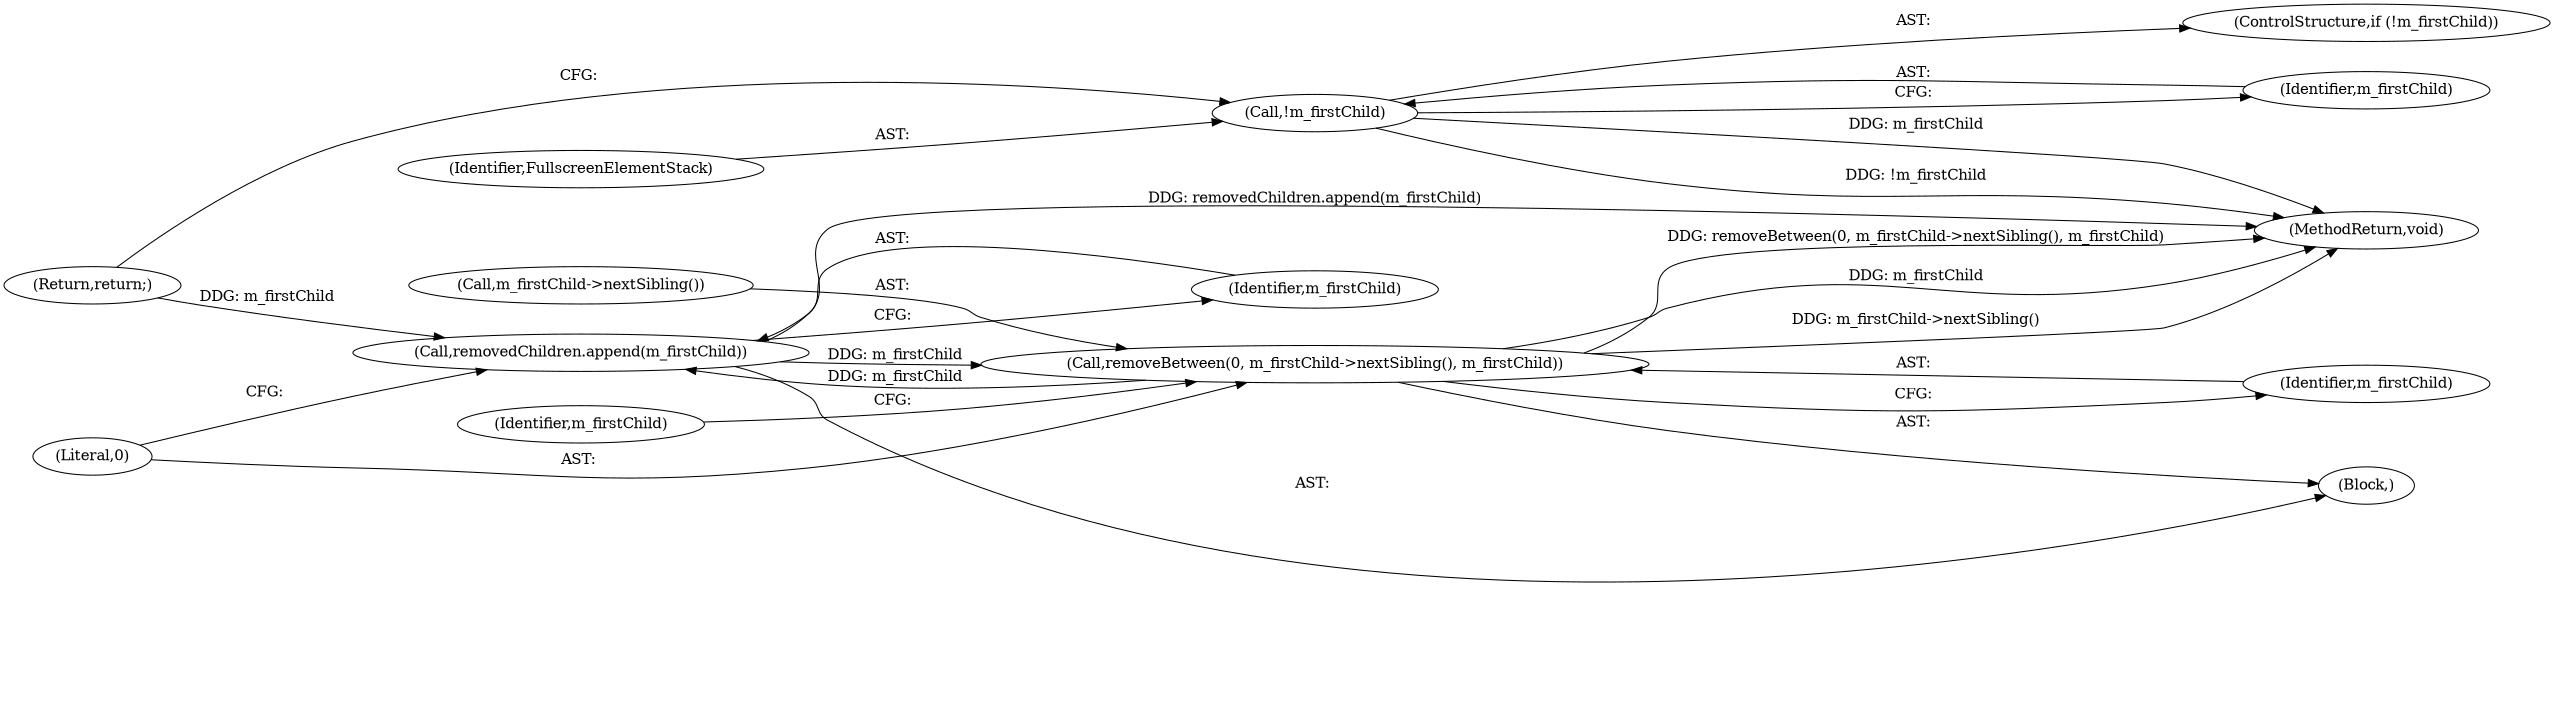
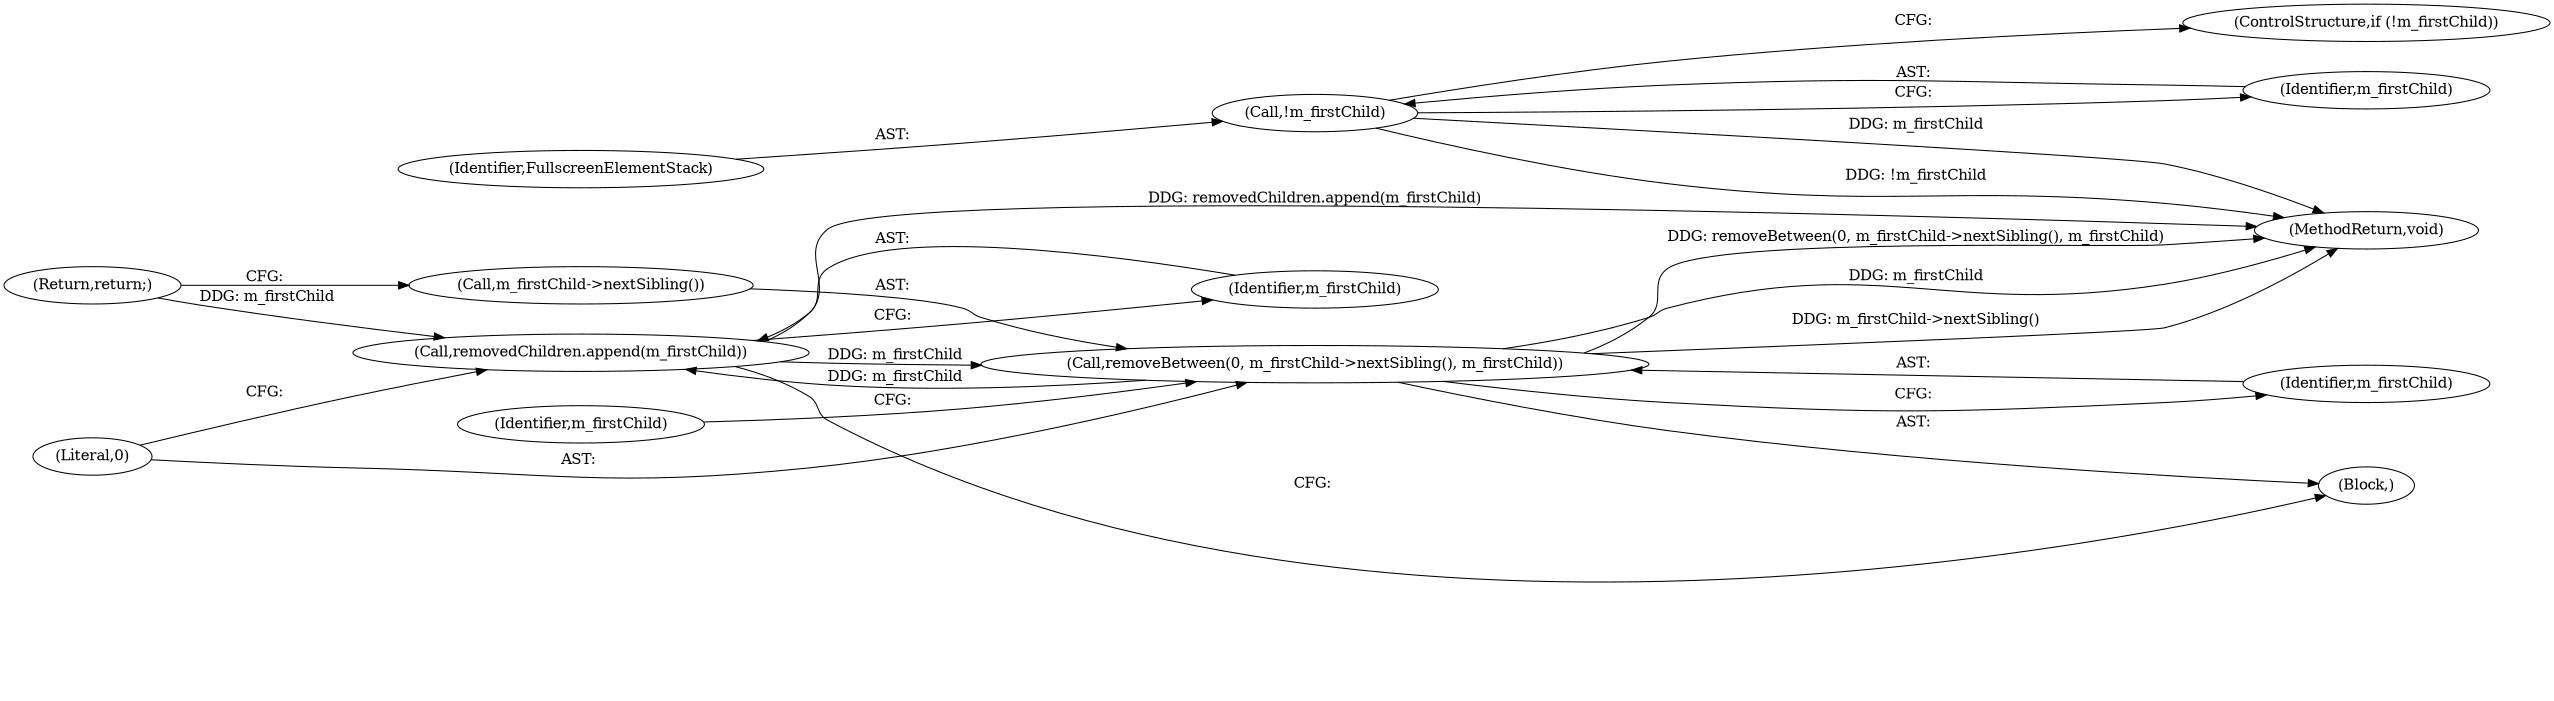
edge "(Call,!m_firstChild)" -> "(ControlStructure,if (!m_firstChild))": label "AST: " -> "CFG: "
edge "(Return,return;)" -> "(Call,!m_firstChild)": now "(Return,return;)" -> "(Call,m_firstChild->nextSibling())"
edge "(Call,removedChildren.append(m_firstChild))" -> "(Block,)": label "AST: " -> "CFG: "
